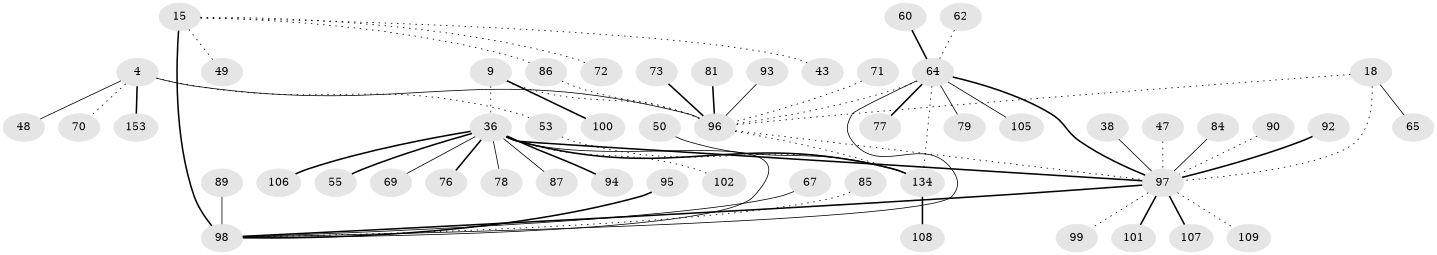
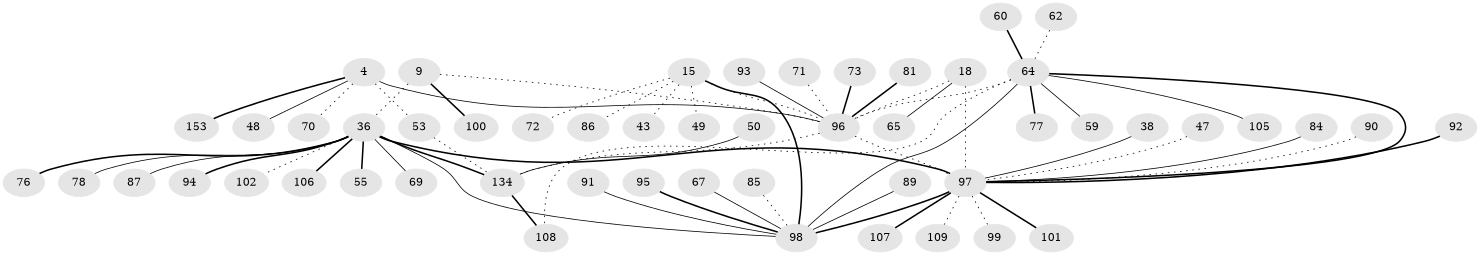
edge "86" -- "96": now "15" -- "96"
edge "64" -- "134": now "64" -- "108"
node "79": label "79" -> "59"
node "91": added
